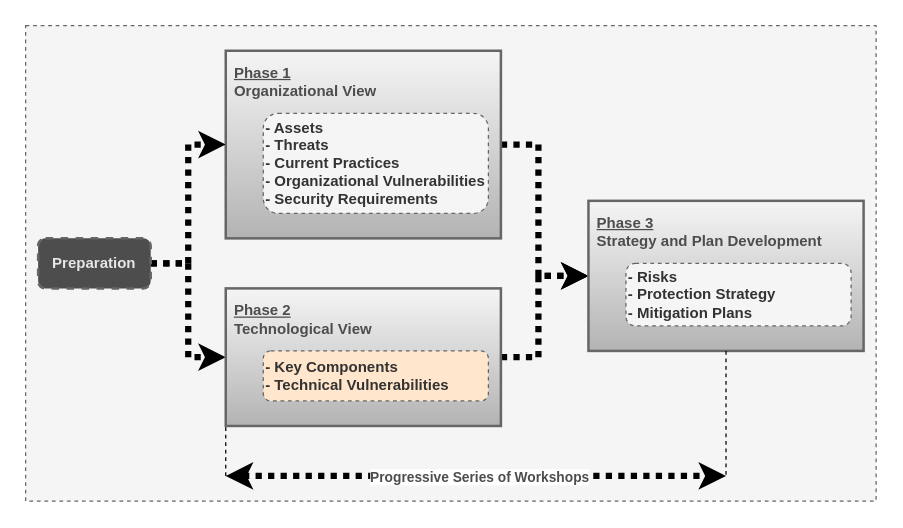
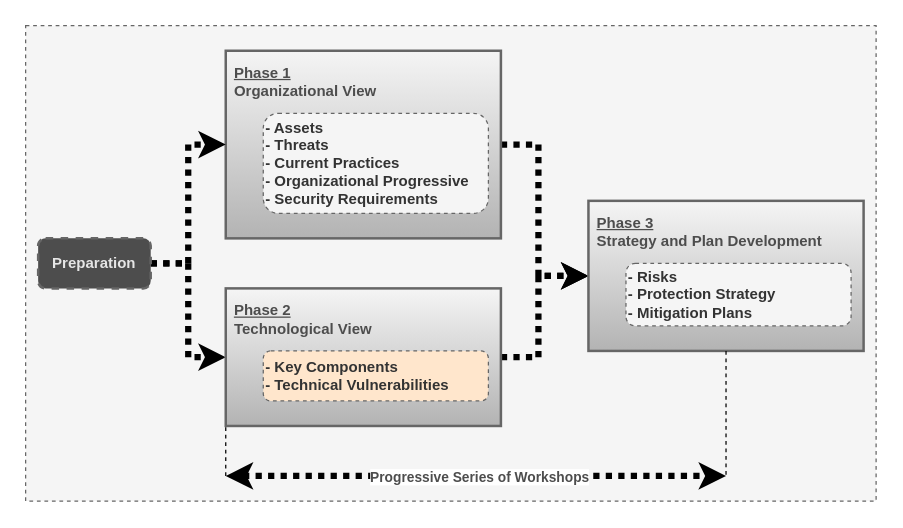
node "- Assets - Threats - Current Practices - Organizational Vulnerabilities - Security Requirements": label "- Assets - Threats - Current Practices - Organizational Vulnerabilities - Security Requirements" -> "- Assets - Threats - Current Practices - Organizational Progressive - Security Requirements"
